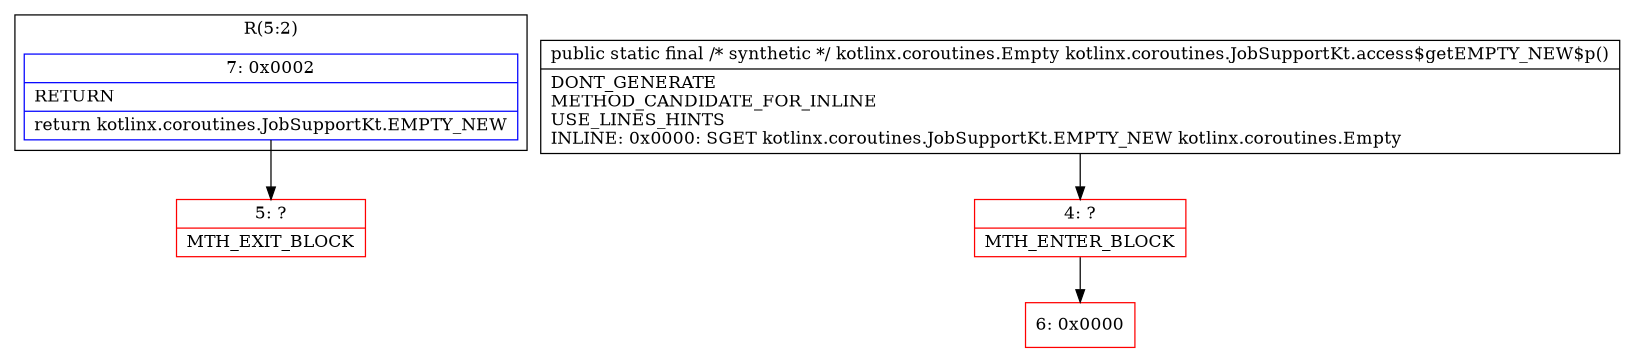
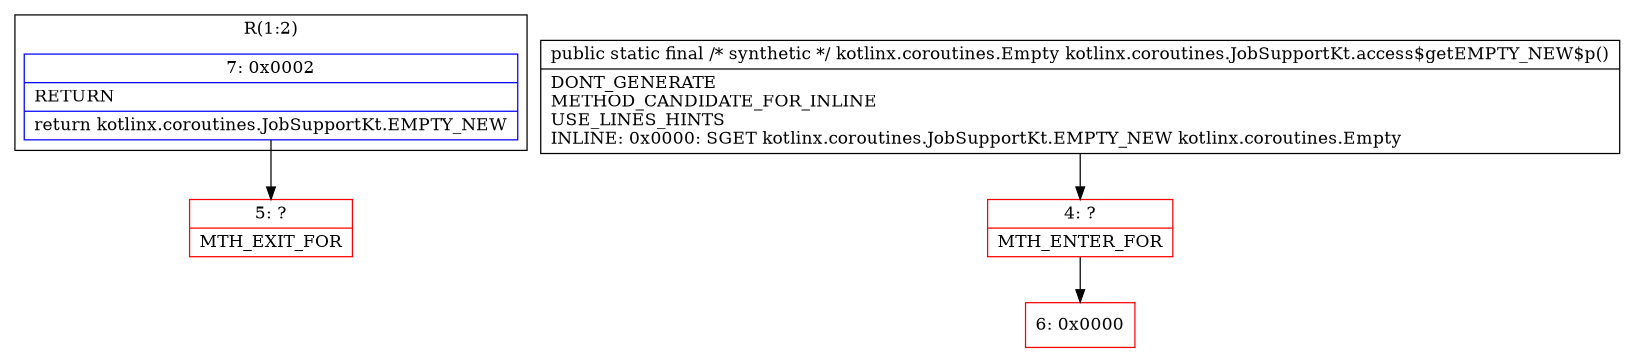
cluster "R(5:2)": label "R(5:2)" -> "R(1:2)"
node "5: ?": text "MTH_EXIT_BLOCK" -> "MTH_EXIT_FOR"
node "4: ?": text "MTH_ENTER_BLOCK" -> "MTH_ENTER_FOR"
